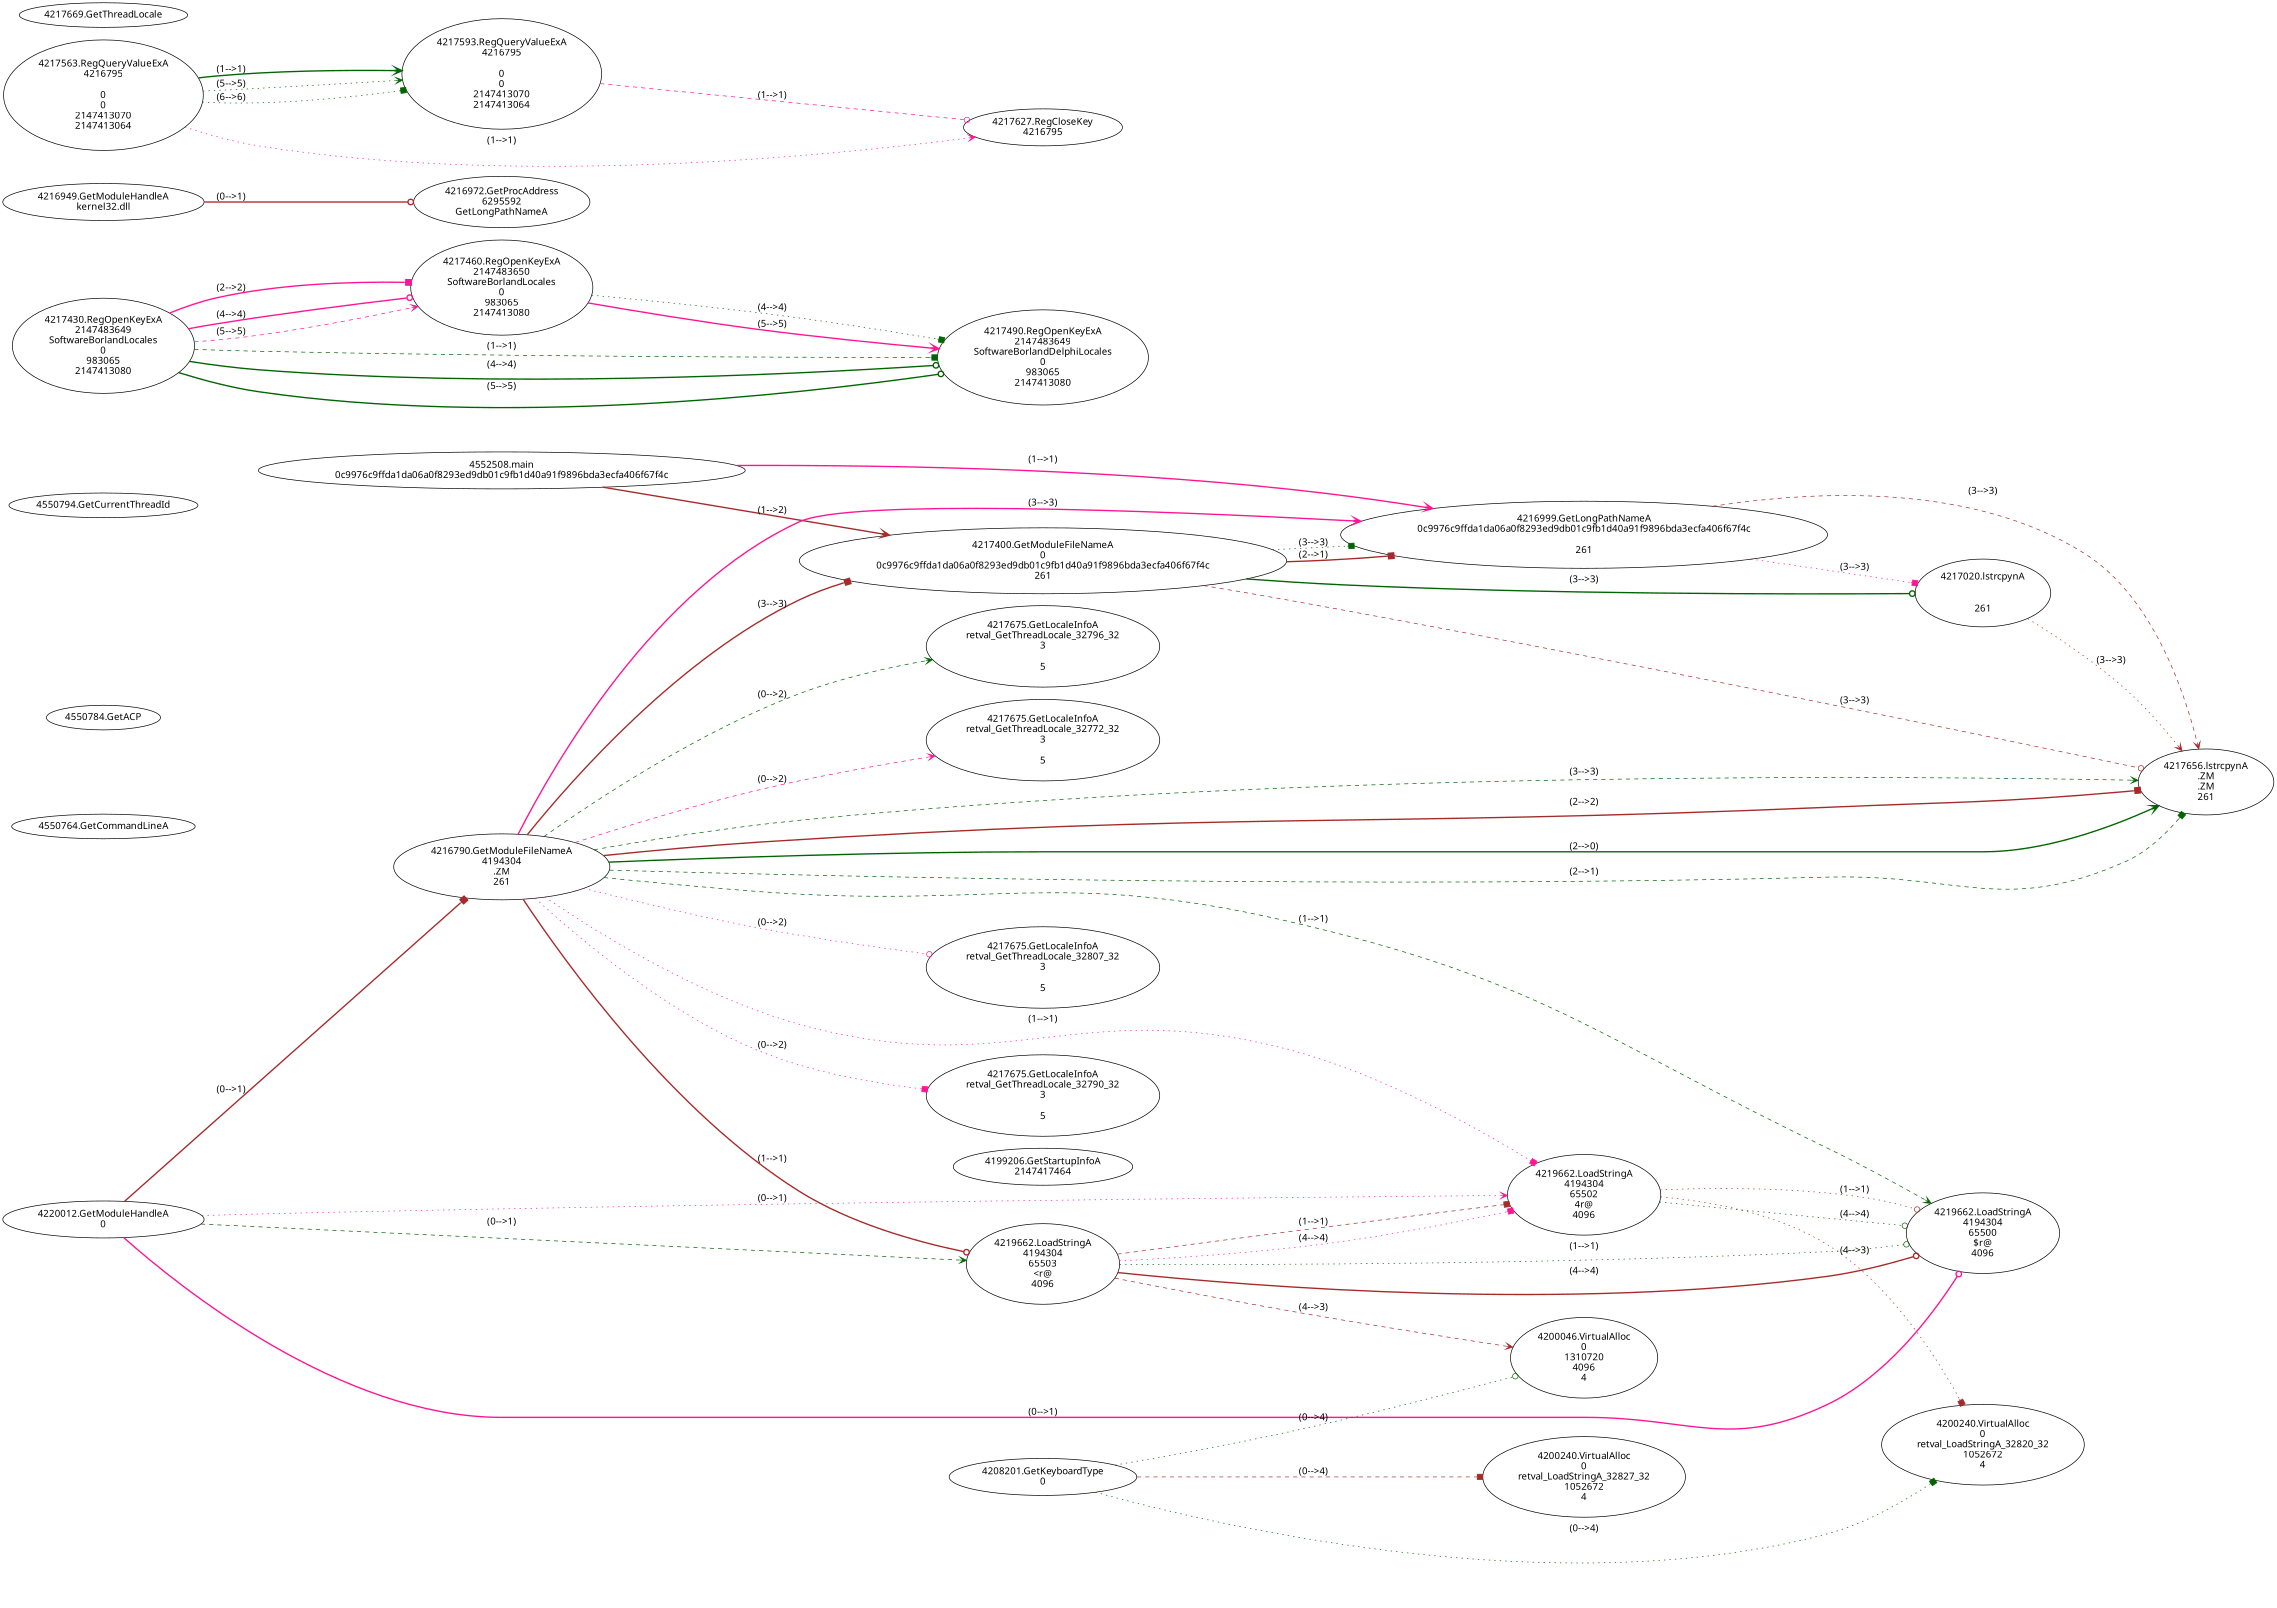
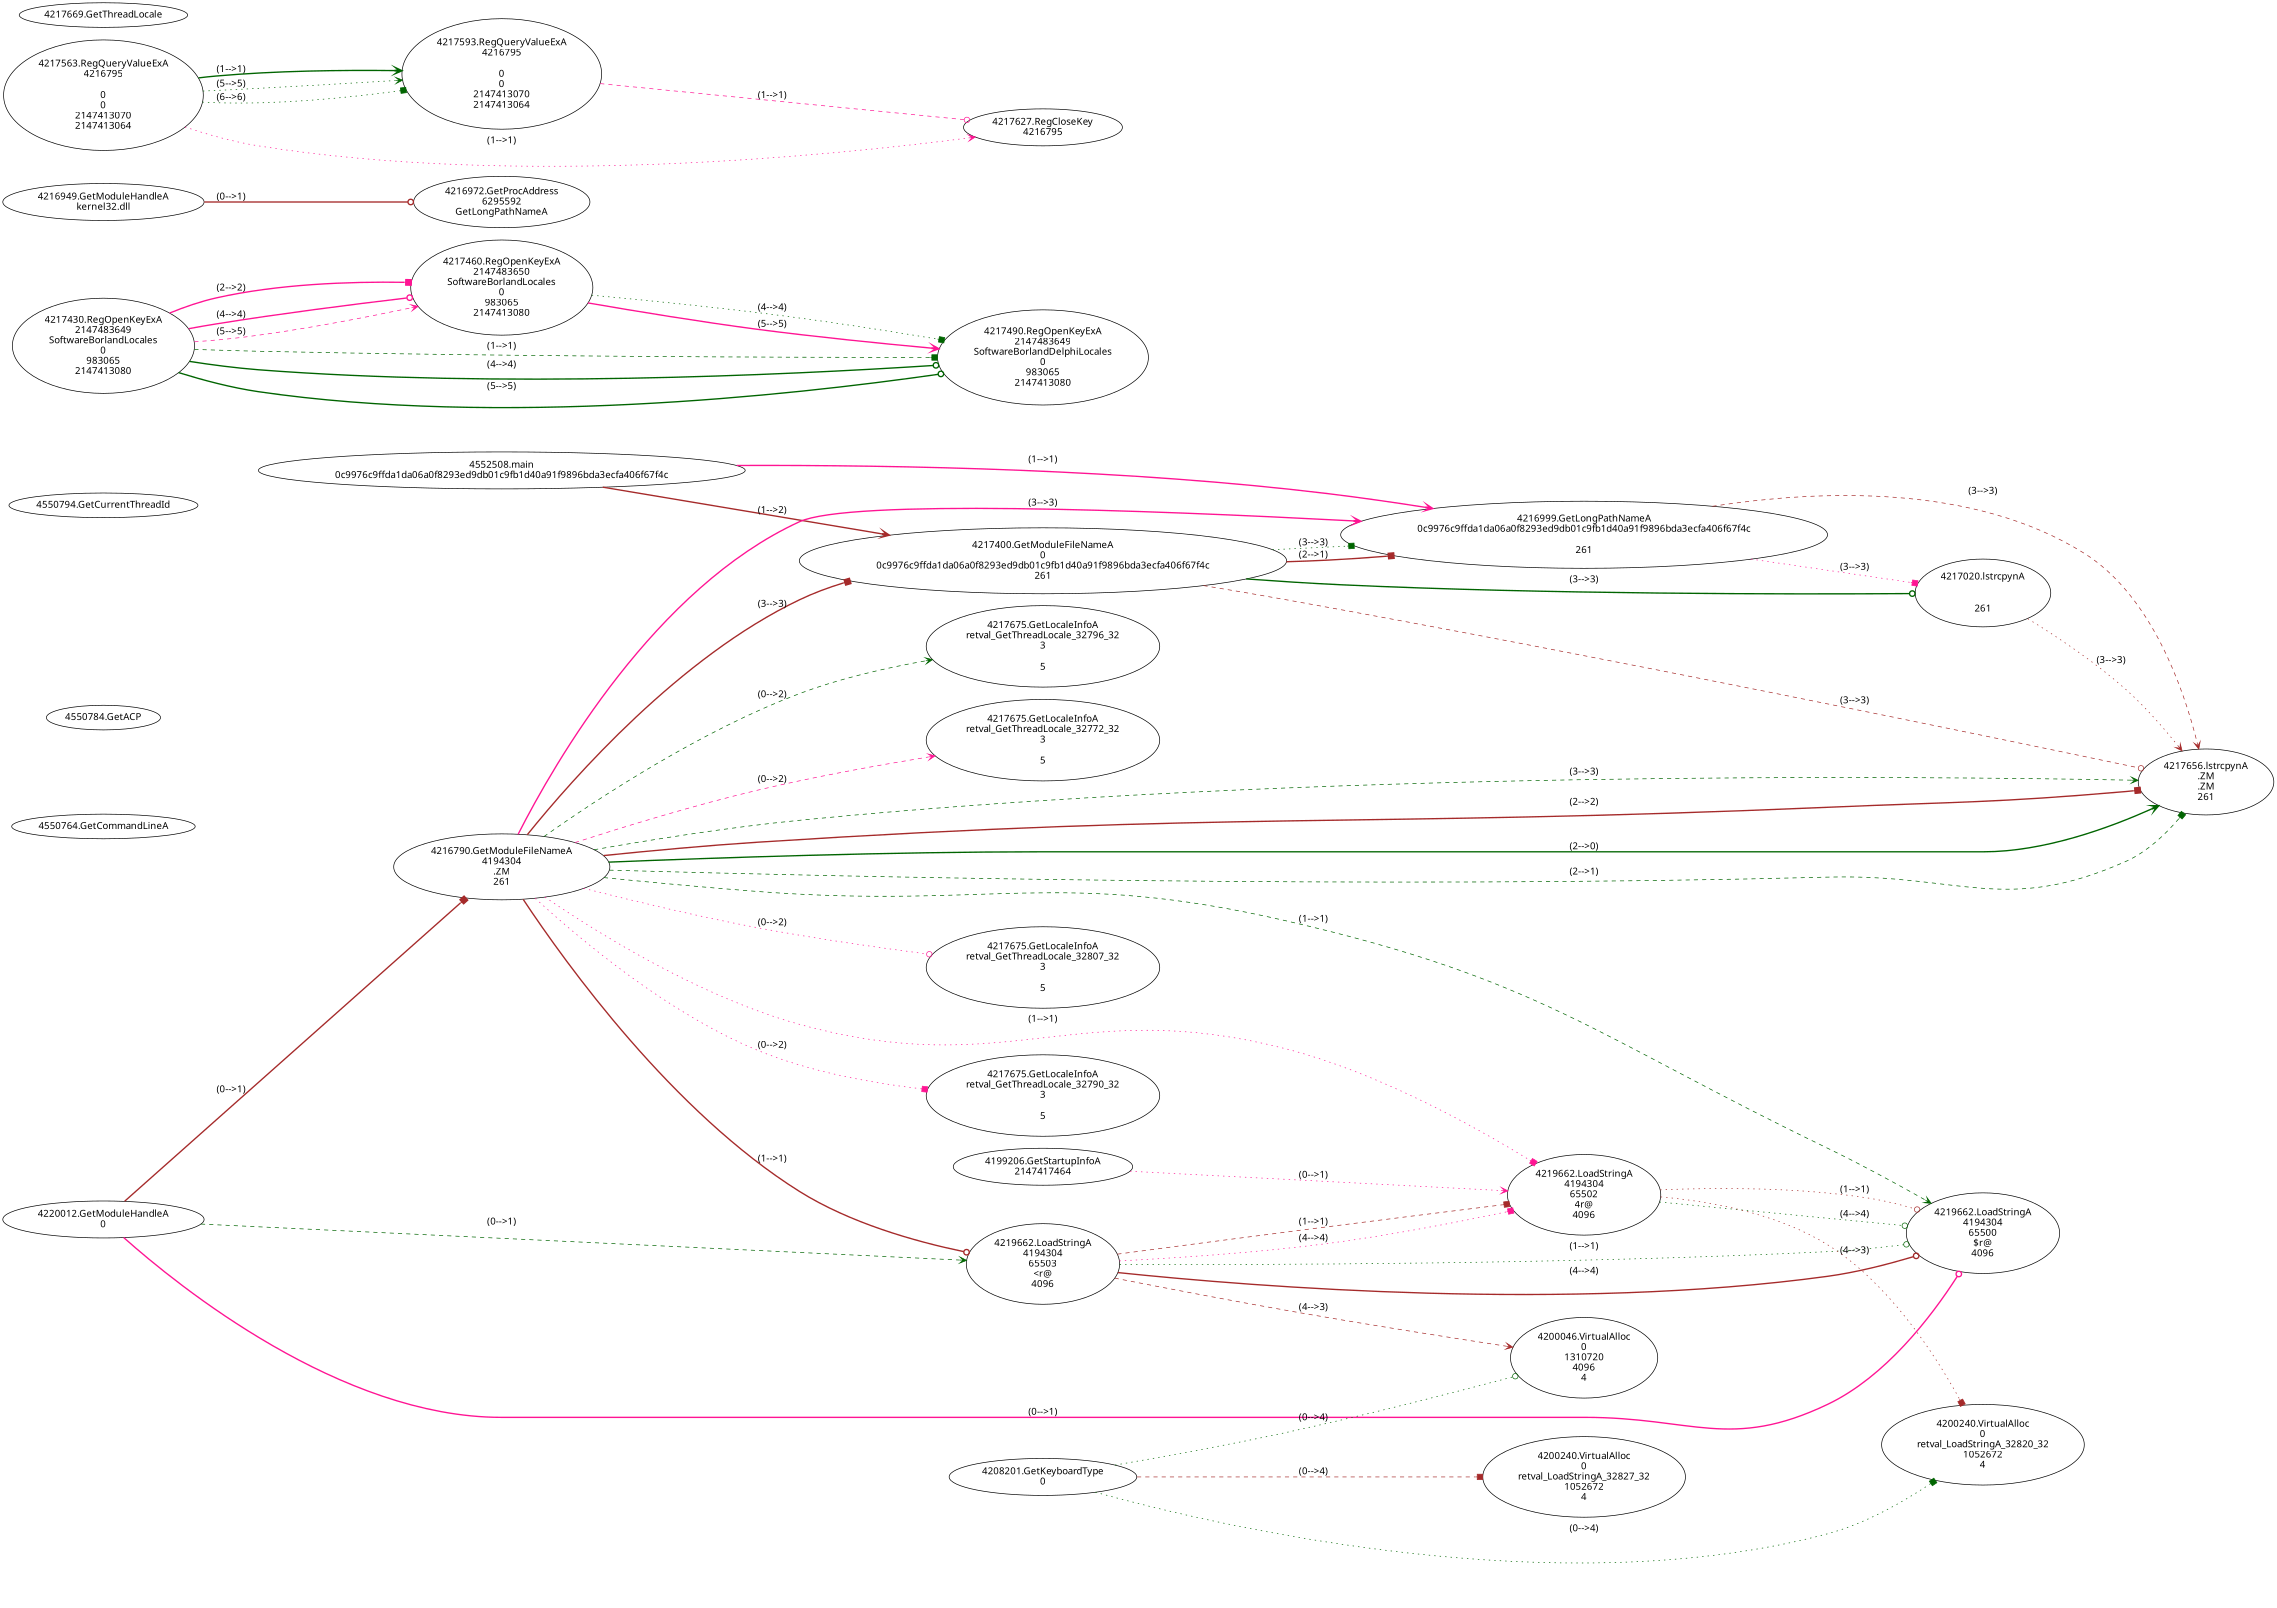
edge "4220012.GetModuleHandleA 0" -> "4219662.LoadStringA 4194304 65502 4r@ 4096": now "4199206.GetStartupInfoA 2147417464" -> "4219662.LoadStringA 4194304 65502 4r@ 4096"
